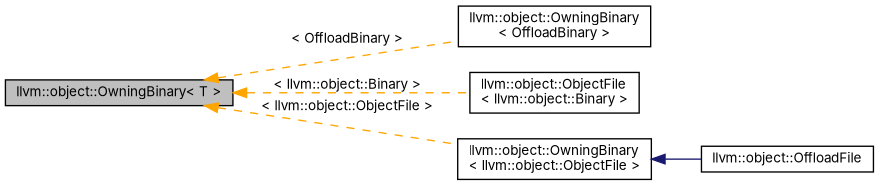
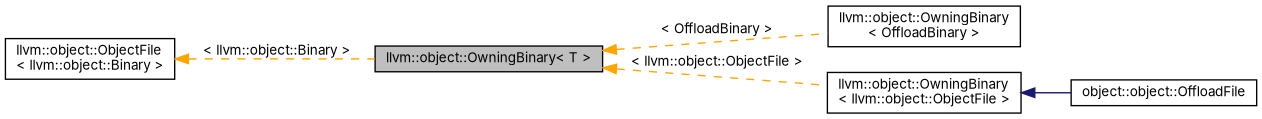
edge "llvm::object::ObjectFile < llvm::object::Binary >" -> "llvm::object::OwningBinary< T >": reversed
node "llvm::object::OffloadFile": label "llvm::object::OffloadFile" -> "object::object::OffloadFile"
